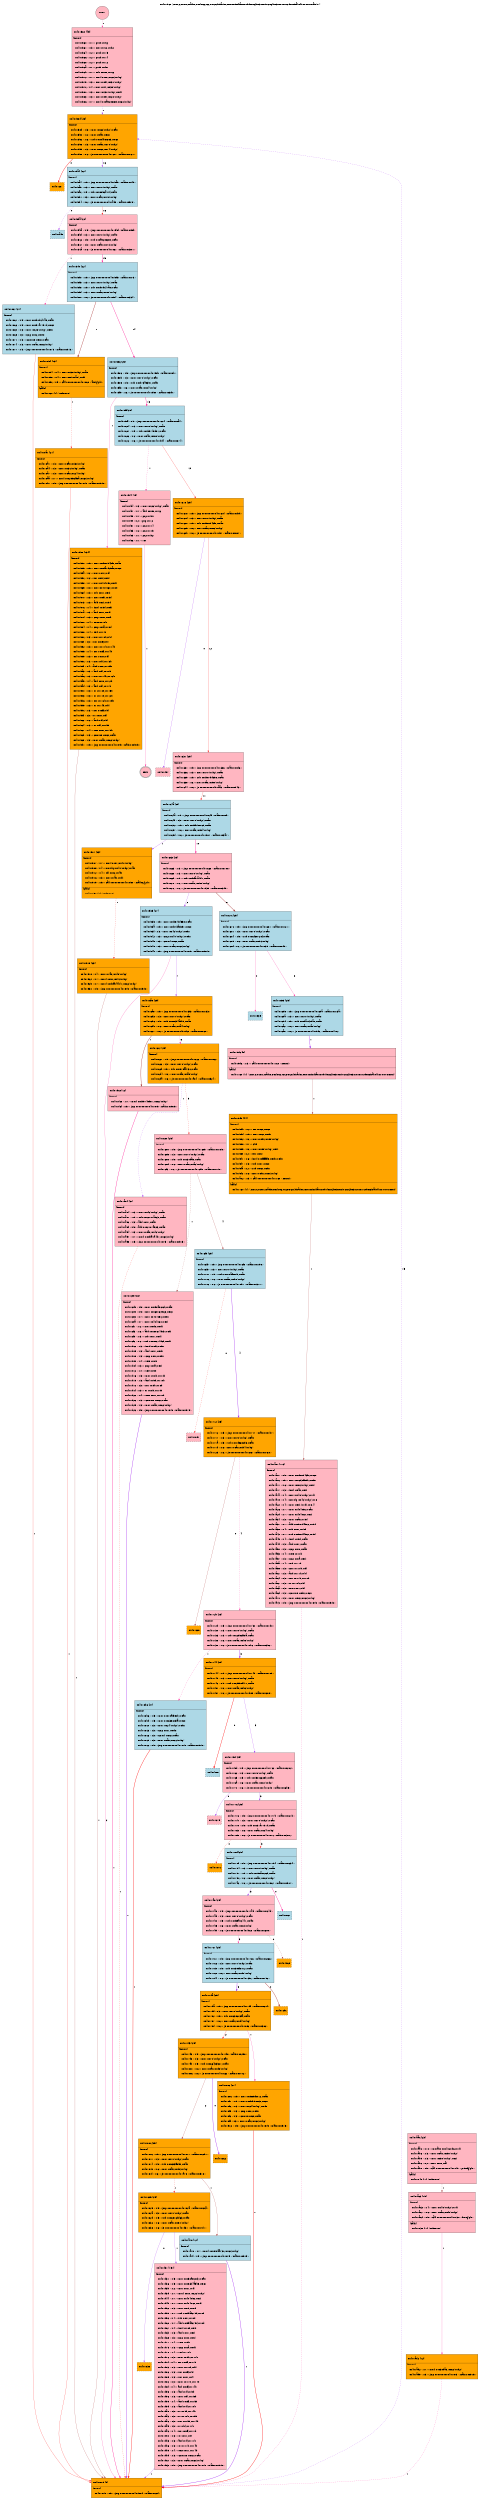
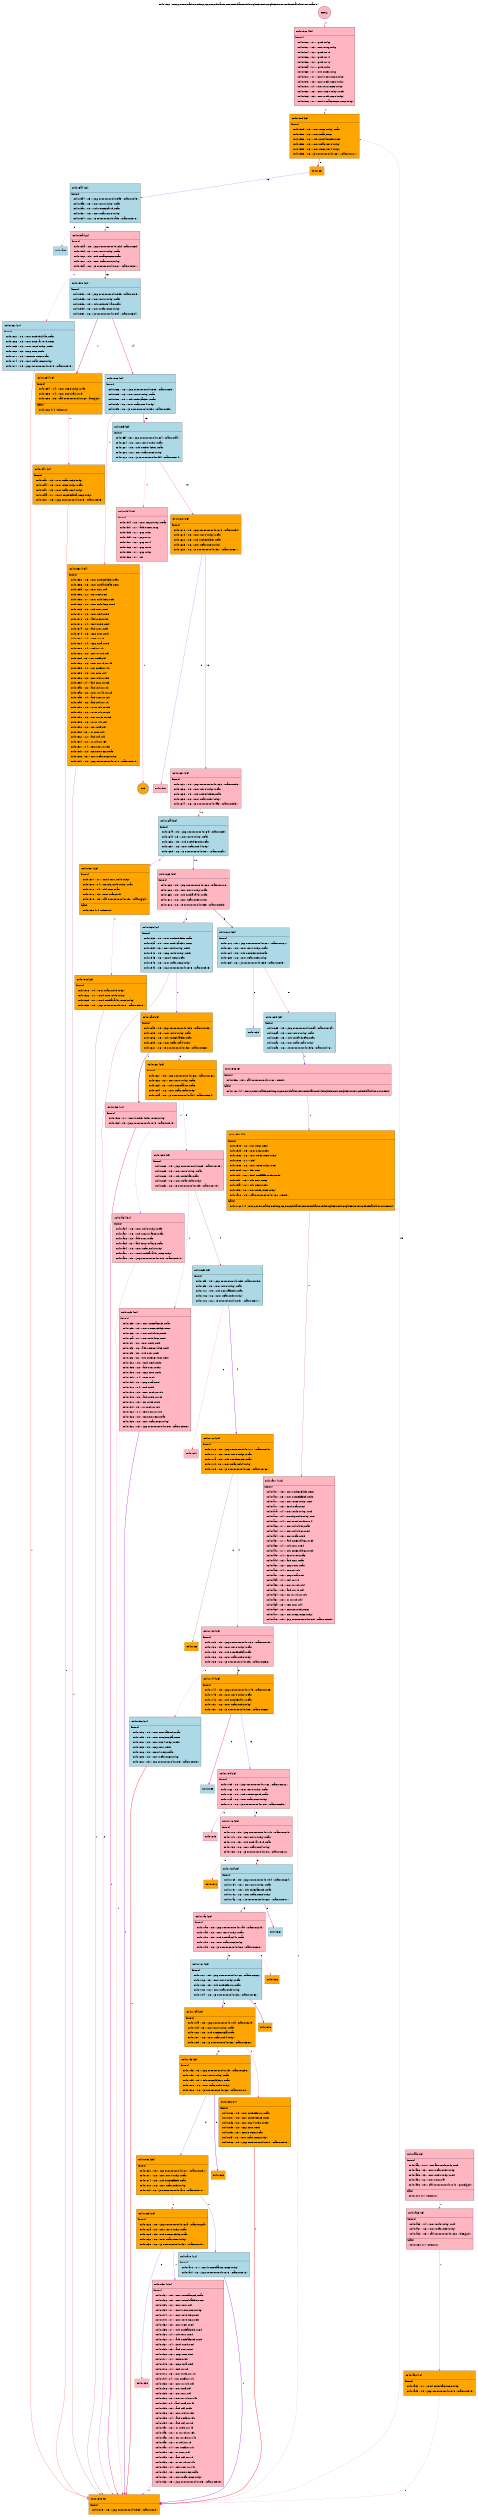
node "Users": label "Users" -> "Entry"
edge "0x40158d [23]" -> "0x4015a4 [22]": now "0x401c81" -> "0x4015a4 [22]"
node "Exit": fillcolor lightpink -> orange
edge "0x401744 [25]" -> "0x401bee": color red -> deeppink
node "0x40183e": fillcolor orange -> lightpink
